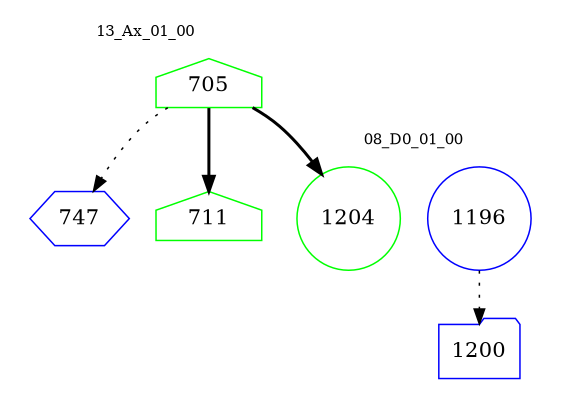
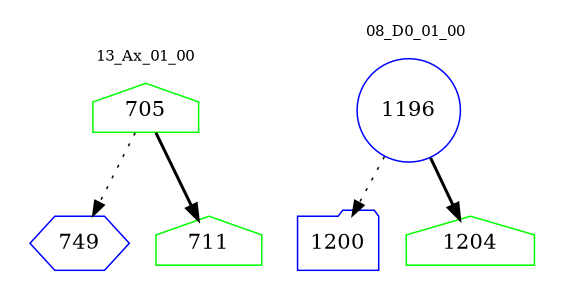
edge "705" -> "1204": now "1196" -> "1204"
node "747": label "747" -> "749"
node "1204": shape circle -> house
